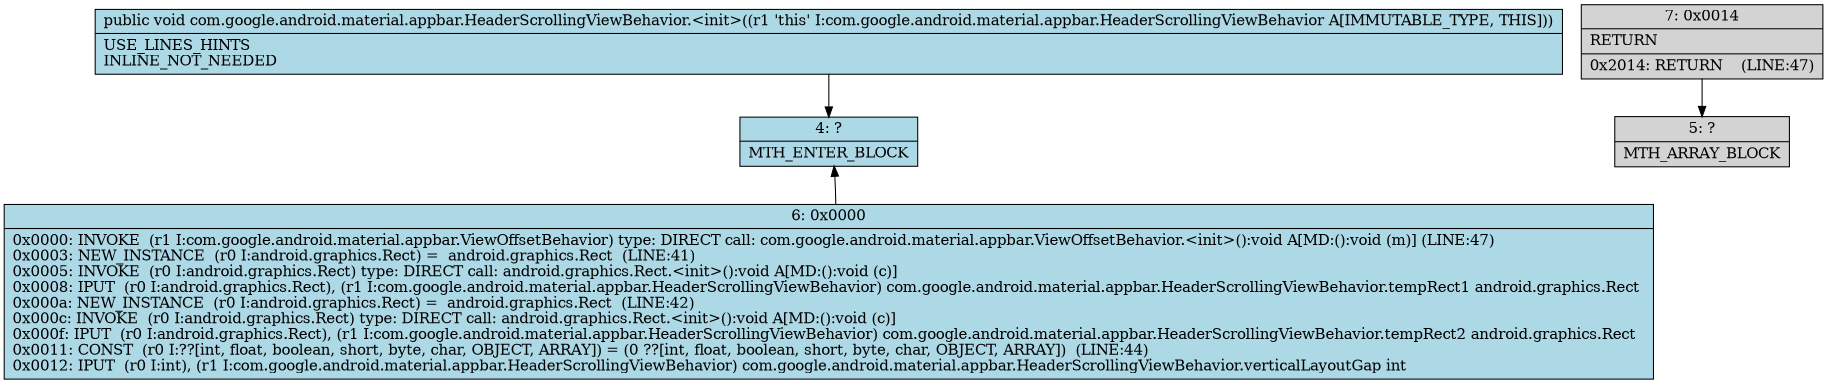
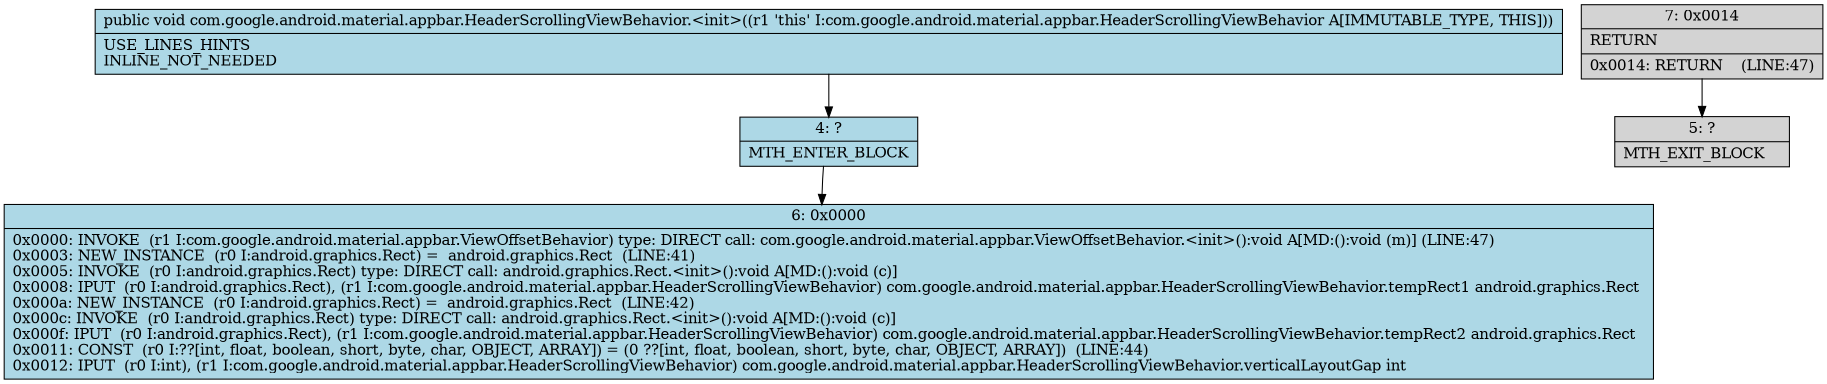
node "7: 0x0014": text "0x2014: RETURN    (LINE:47)" -> "0x0014: RETURN    (LINE:47)"
node "5: ?": text "MTH_ARRAY_BLOCK" -> "MTH_EXIT_BLOCK"
edge "6: 0x0000" -> "4: ?": reversed
